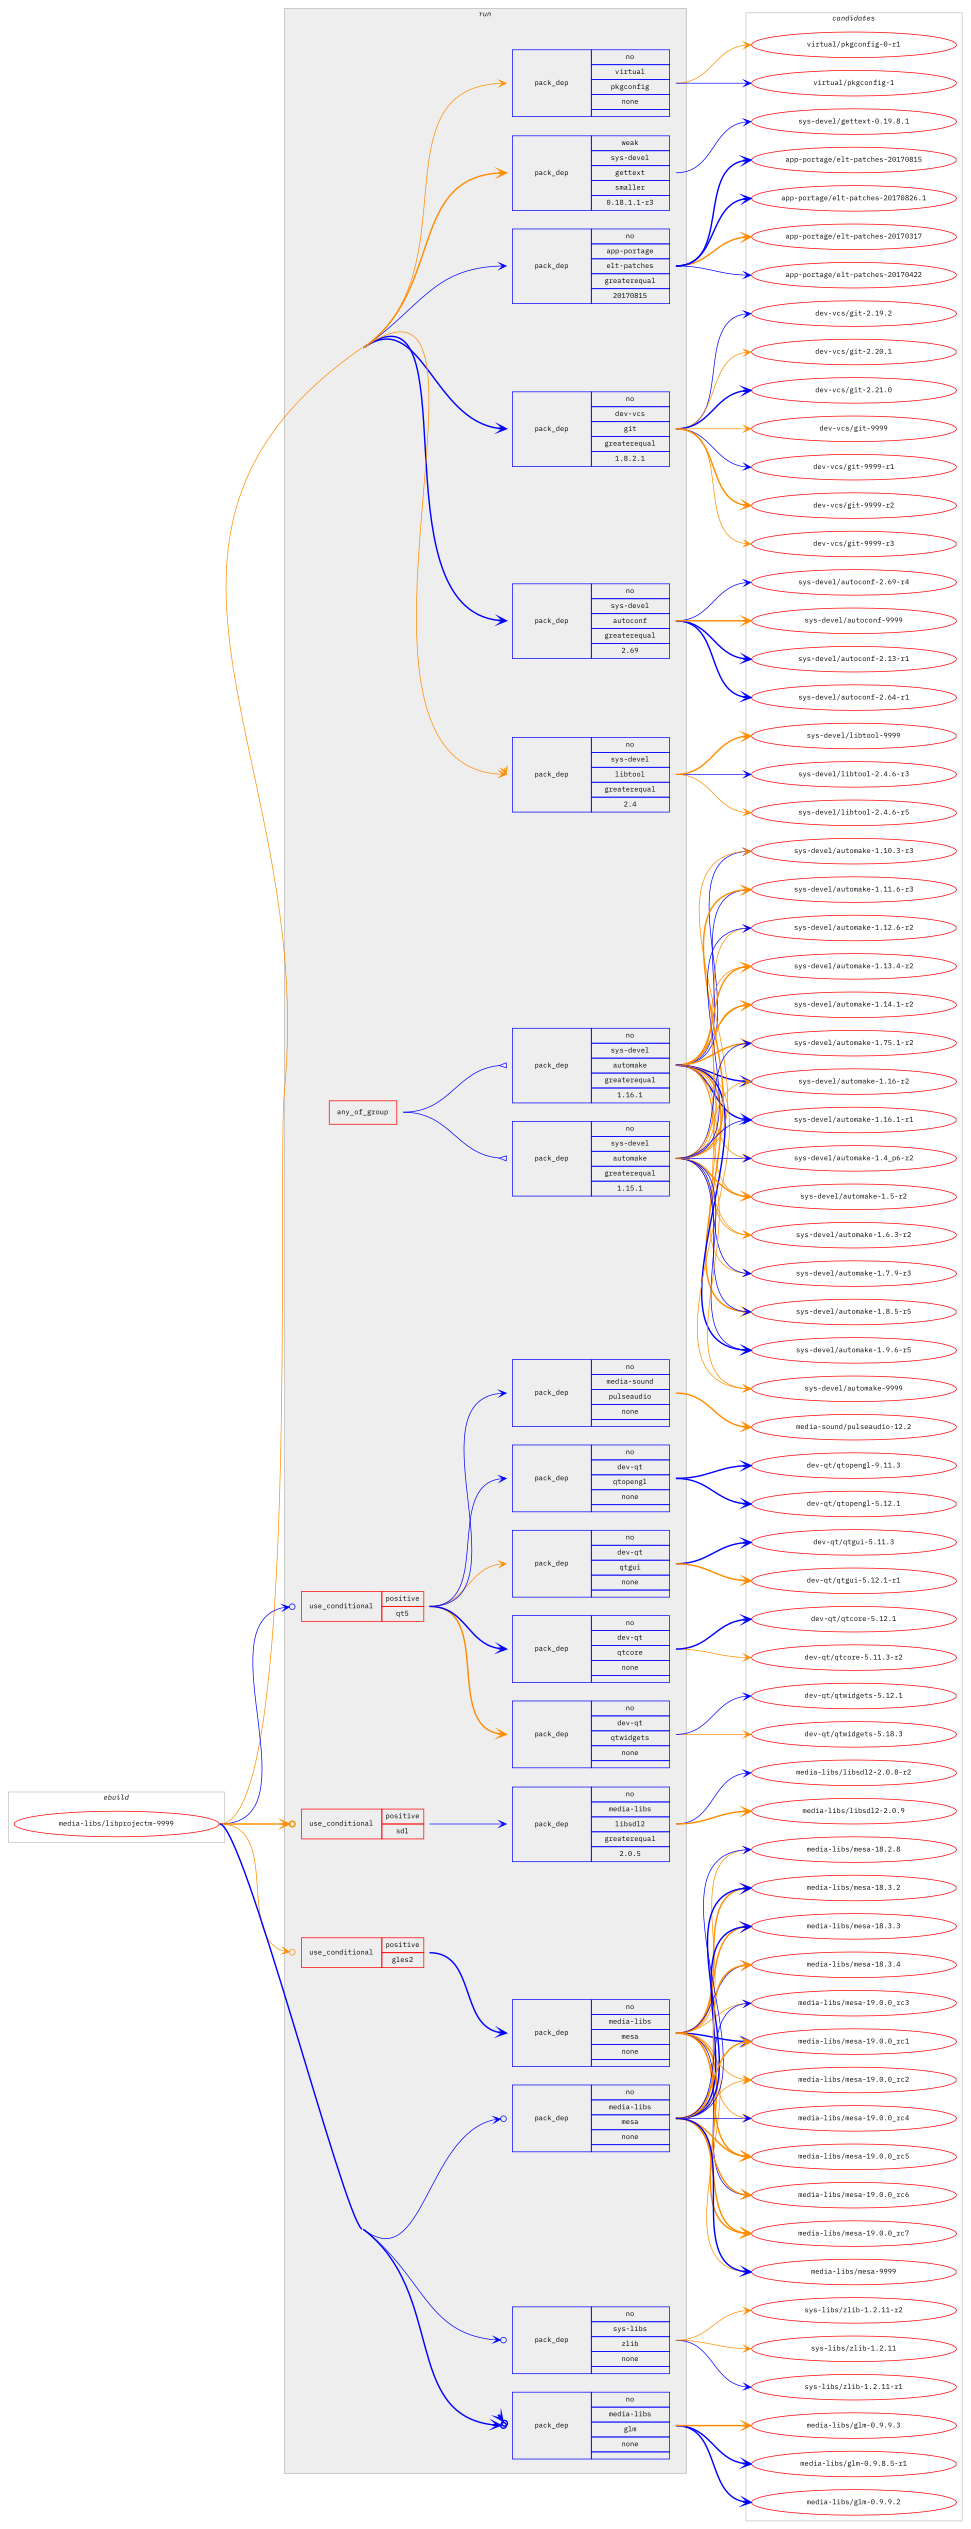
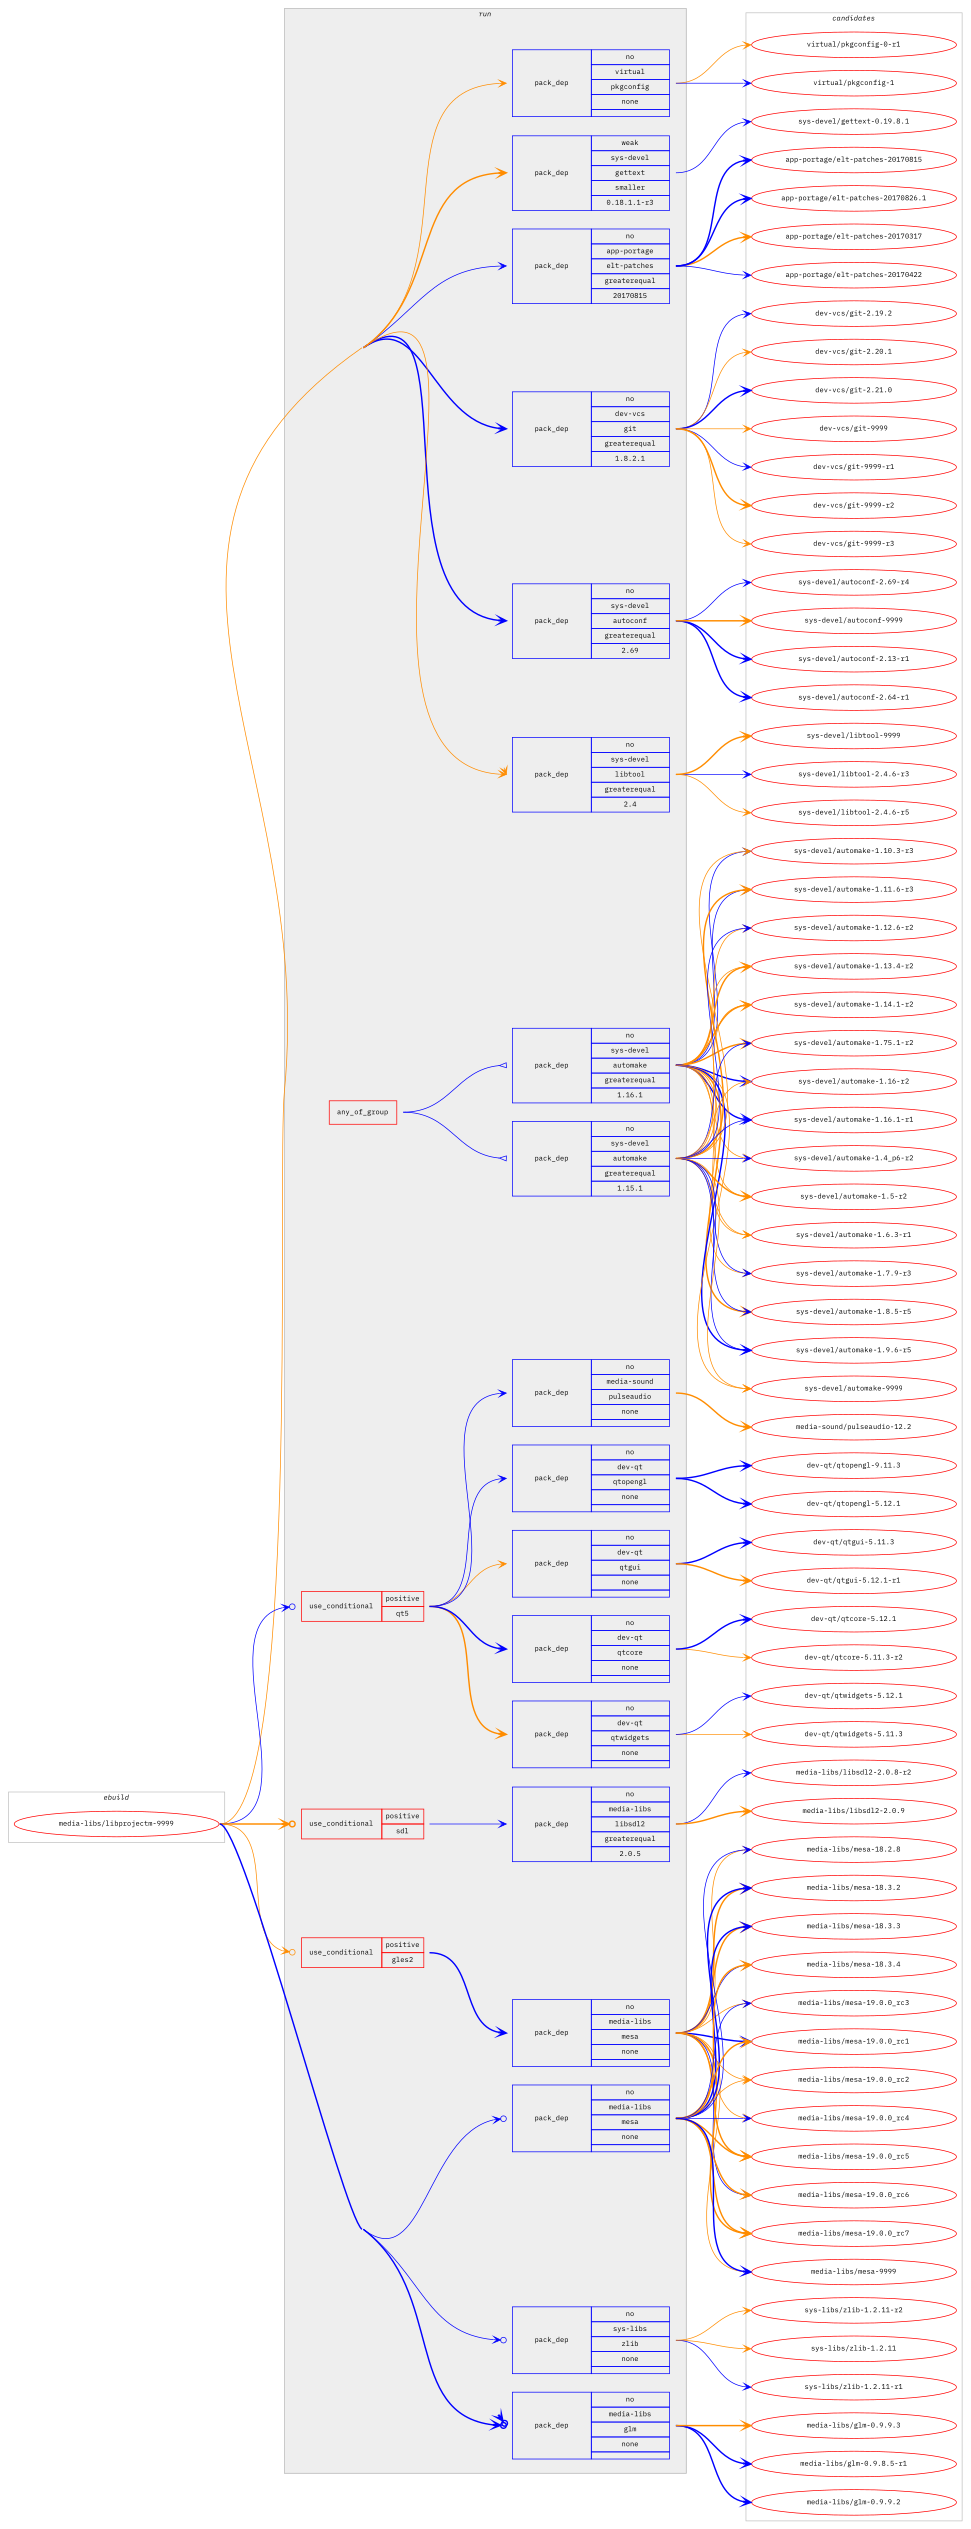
node "sys-devel/automake-1.6.3-r2": label "sys-devel/automake-1.6.3-r2" -> "sys-devel/automake-1.6.3-r1"
node "dev-qt/qtwidgets-5.18.3": label "dev-qt/qtwidgets-5.18.3" -> "dev-qt/qtwidgets-5.11.3"
